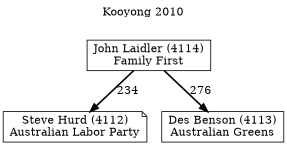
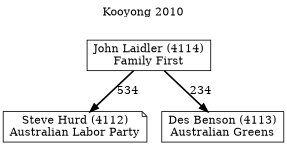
edge "John Laidler (4114) Family First" -> "Steve Hurd (4112) Australian Labor Party": label "234" -> "534"
edge "John Laidler (4114) Family First" -> "Des Benson (4113) Australian Greens": label "276" -> "234"
